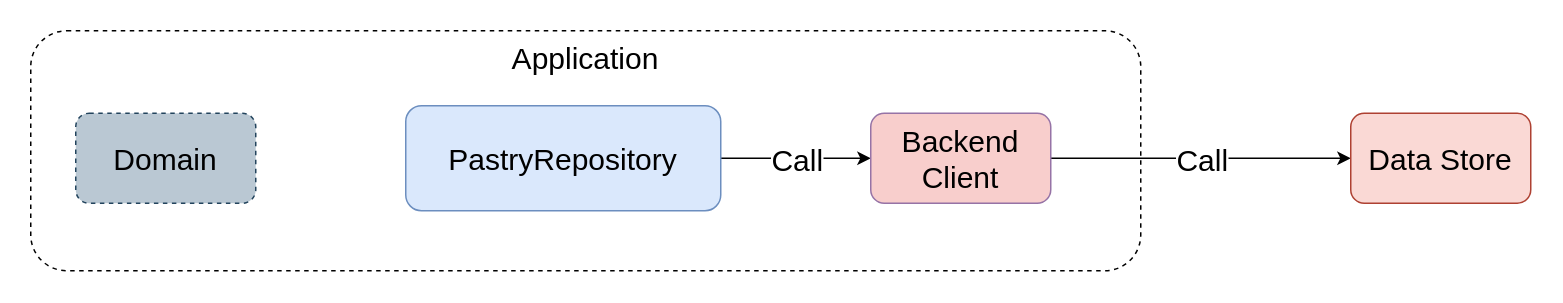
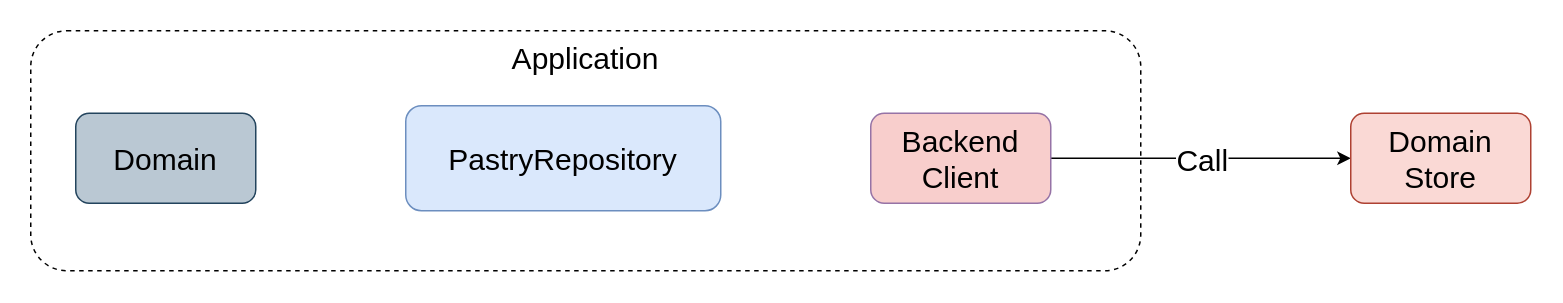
node "Domain": style dashed -> solid
edge "PastryRepository" -> "Backend Client": removed, label "Call"
node "Data Store": label "Data Store" -> "Domain Store"
